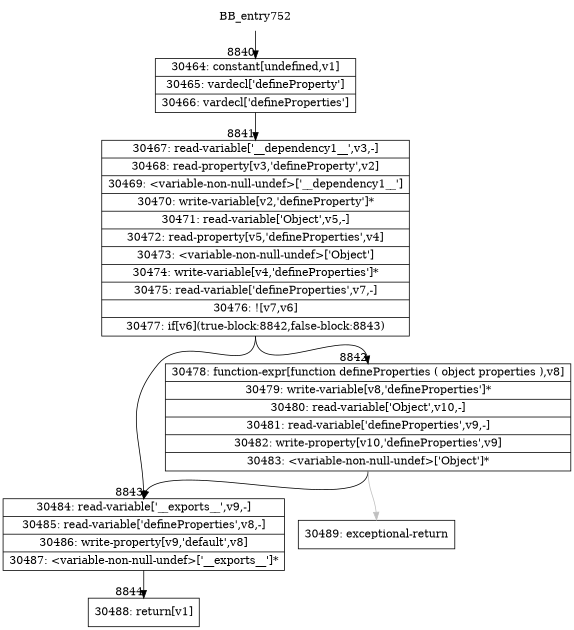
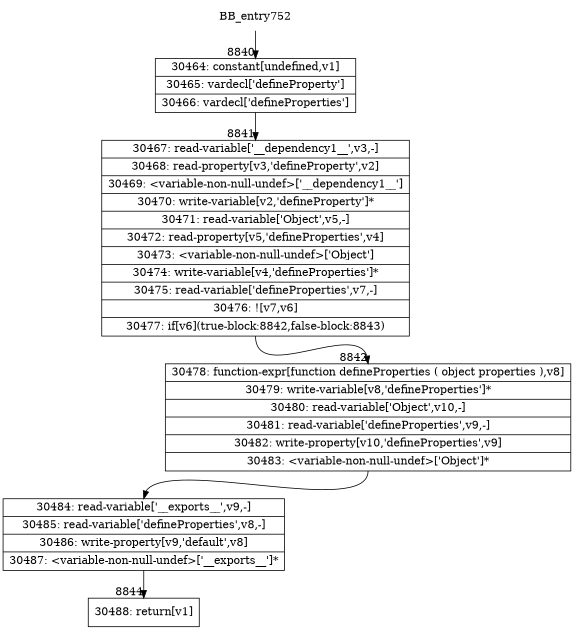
edge "30467: read-variable['__dependency1__',v3,-]" -> "30484: read-variable['__exports__',v9,-]": removed
node "30489: exceptional-return": removed
